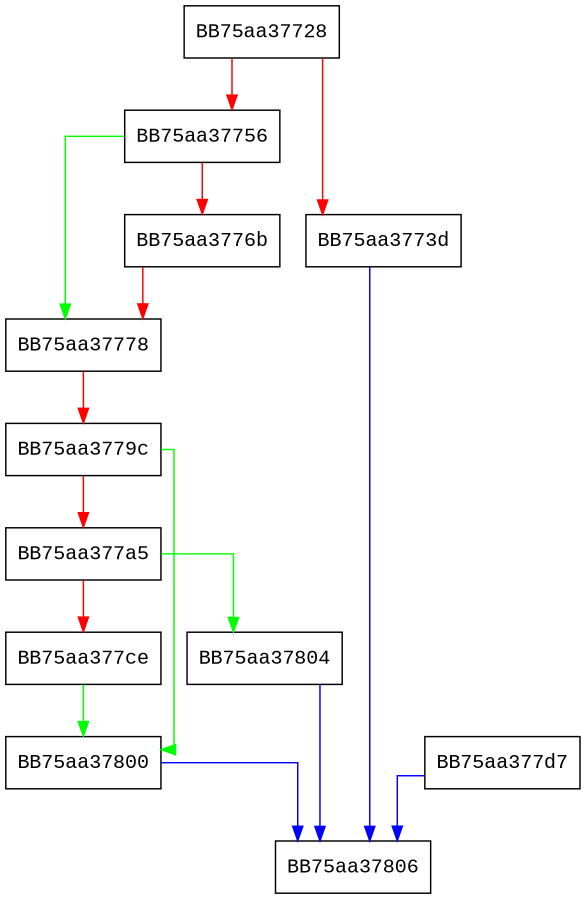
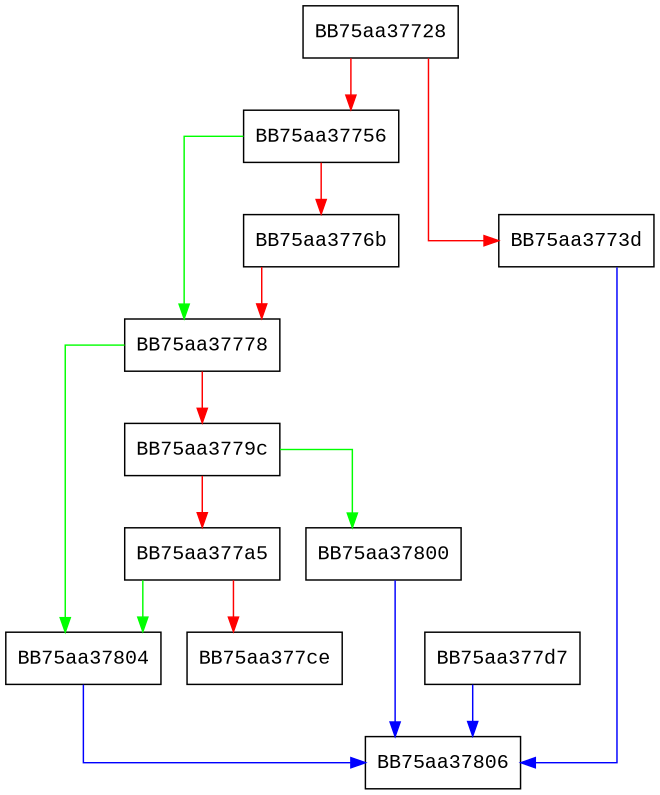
edge "BB75aa37778" -> "BB75aa37804": added
edge "BB75aa377ce" -> "BB75aa37800": removed
